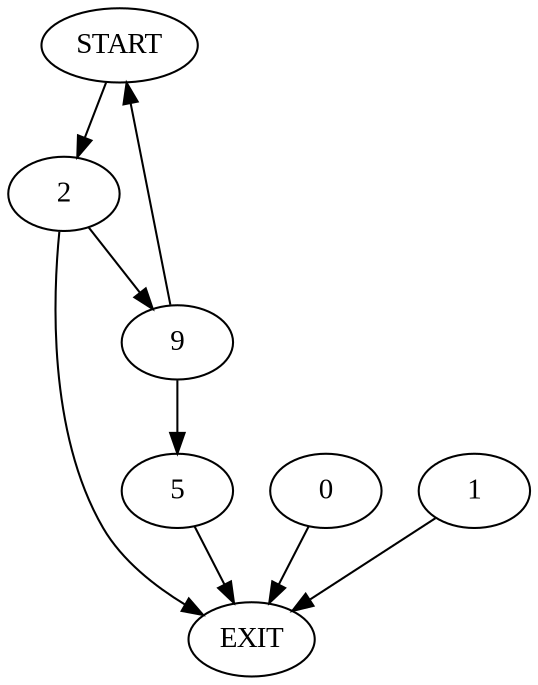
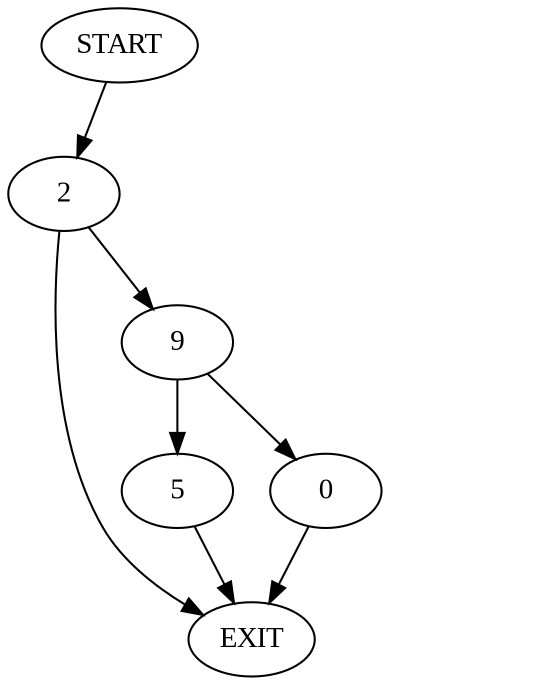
edge "9" -> "START": now "9" -> "0"
node "1": removed
